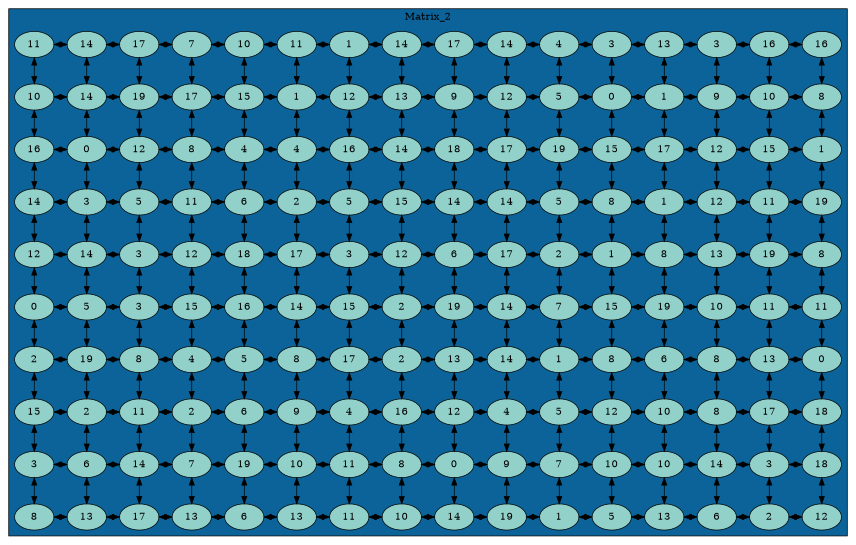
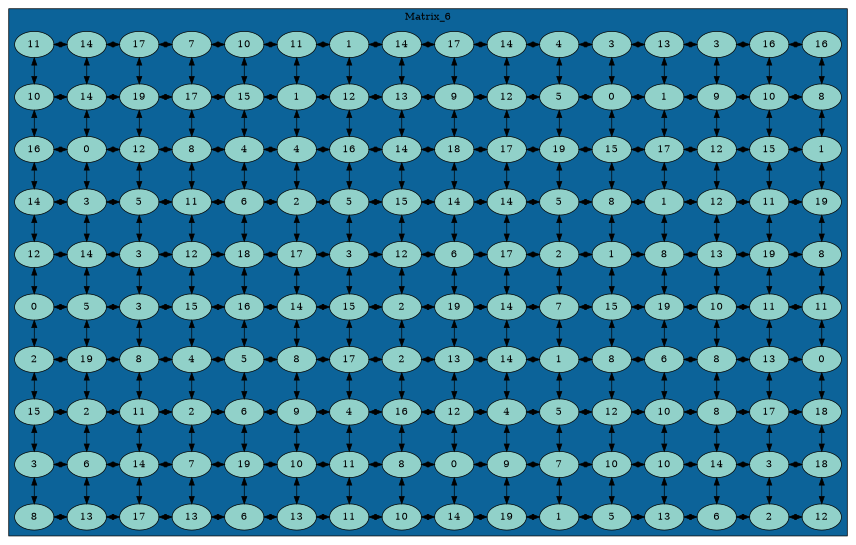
cluster " Matrix_2 ": label " Matrix_2 " -> " Matrix_6 "
